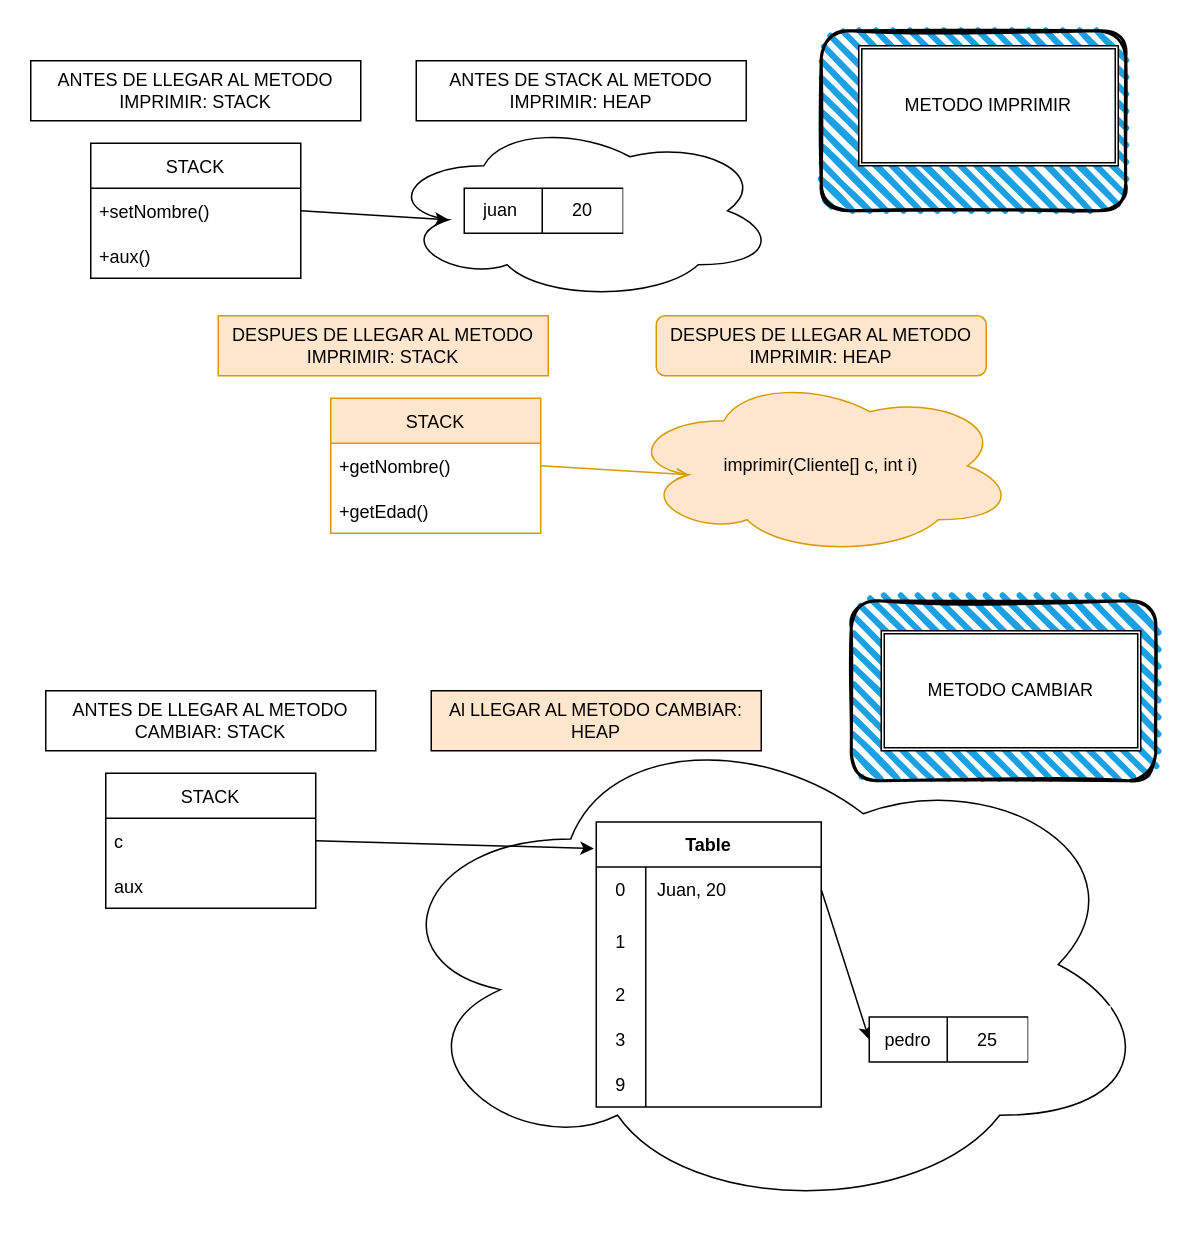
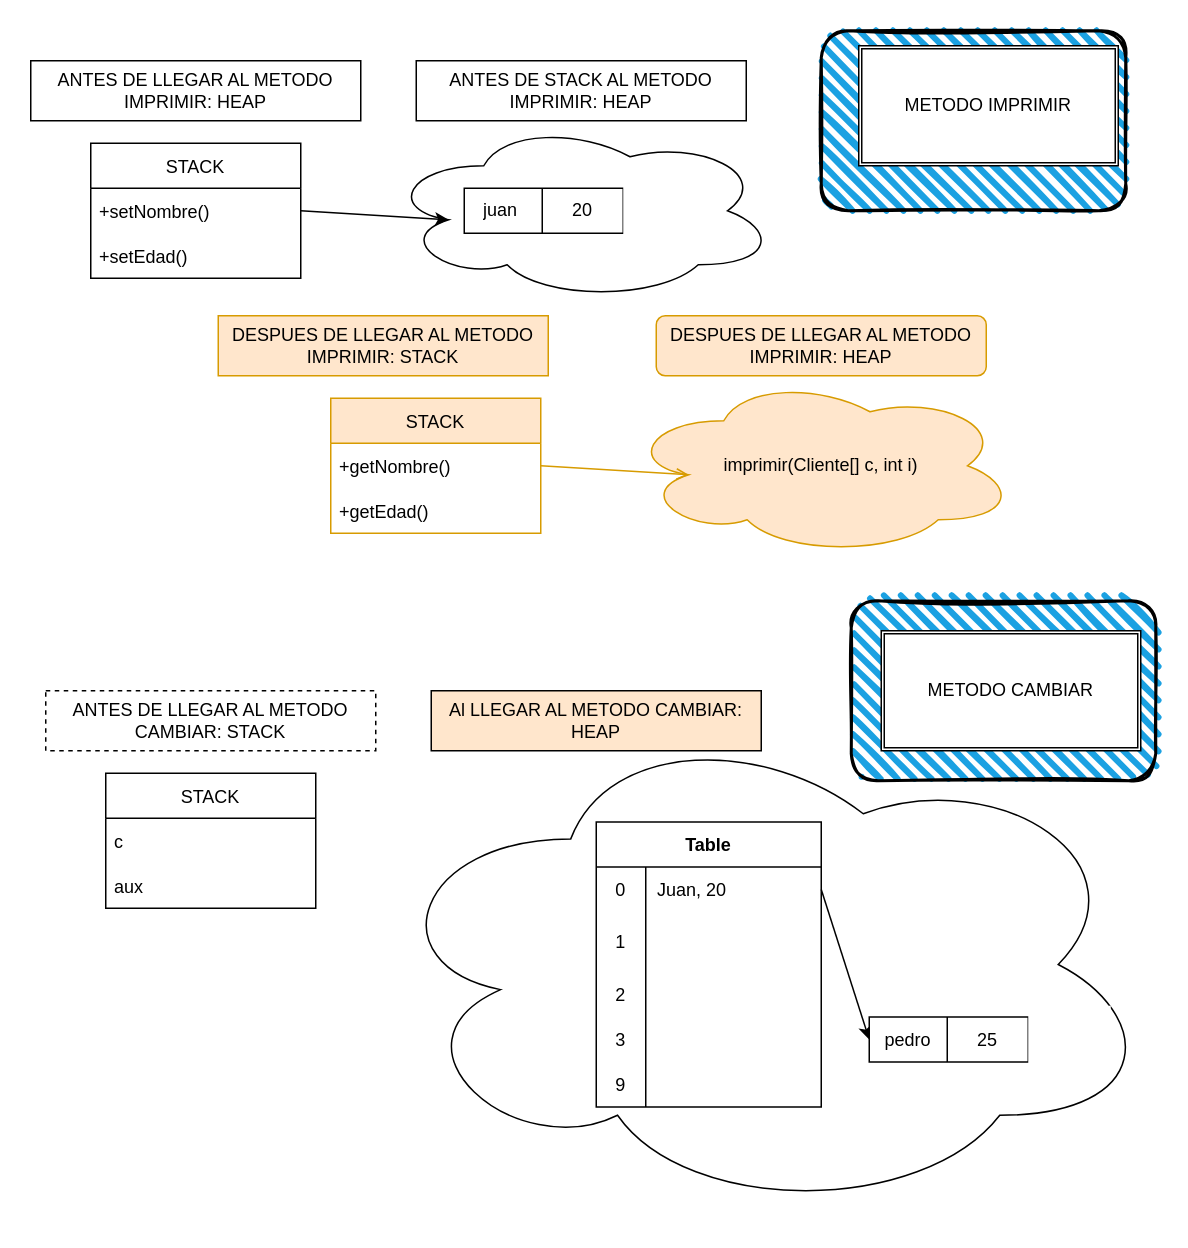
node "ANTES DE LLEGAR AL METODO IMPRIMIR: STACK": label "ANTES DE LLEGAR AL METODO IMPRIMIR: STACK" -> "ANTES DE LLEGAR AL METODO IMPRIMIR: HEAP"
node "+aux()": label "+aux()" -> "+setEdad()"
node "ANTES DE LLEGAR AL METODO CAMBIAR: STACK": style solid -> dashed
edge "c" -> "Table": removed
